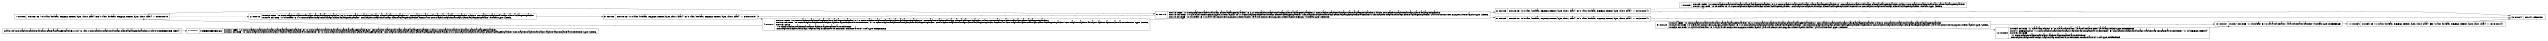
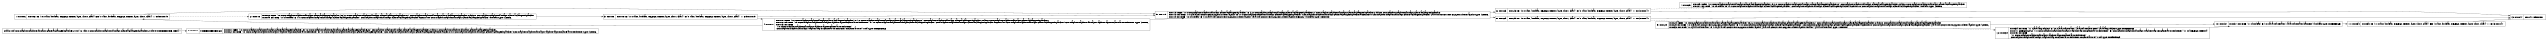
edge "5: 0x0019" -> "3: 0x000e": reversed
node "4: 0x0010": text "0x0016: CAST" -> "0x0016: INVOKE"
